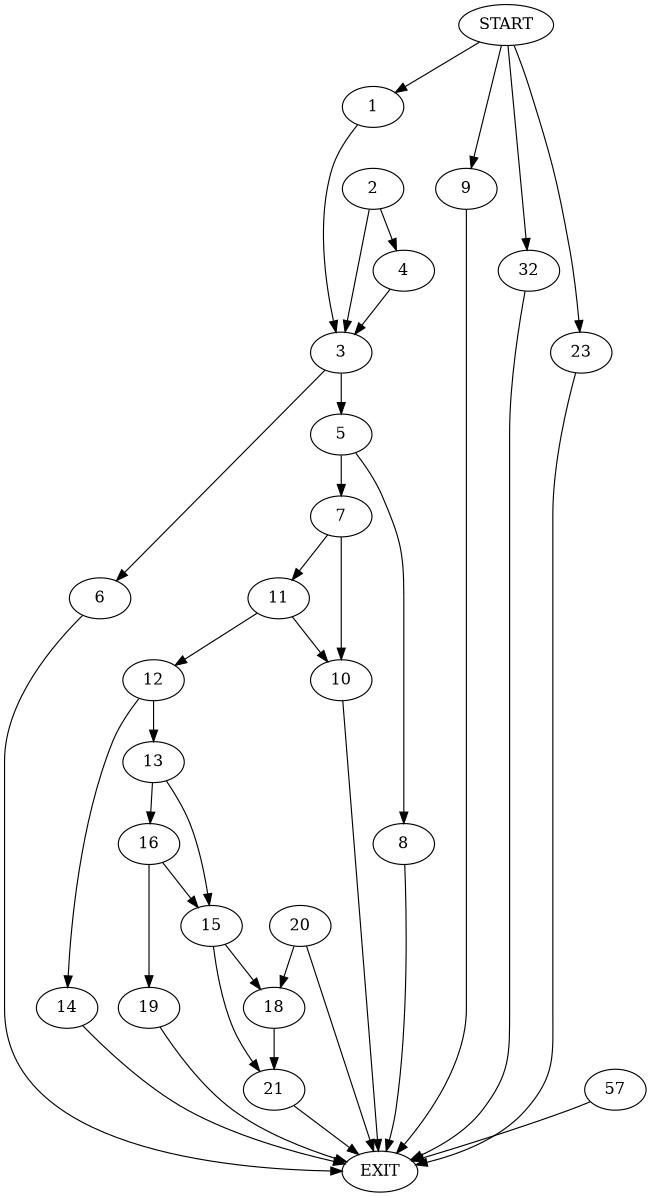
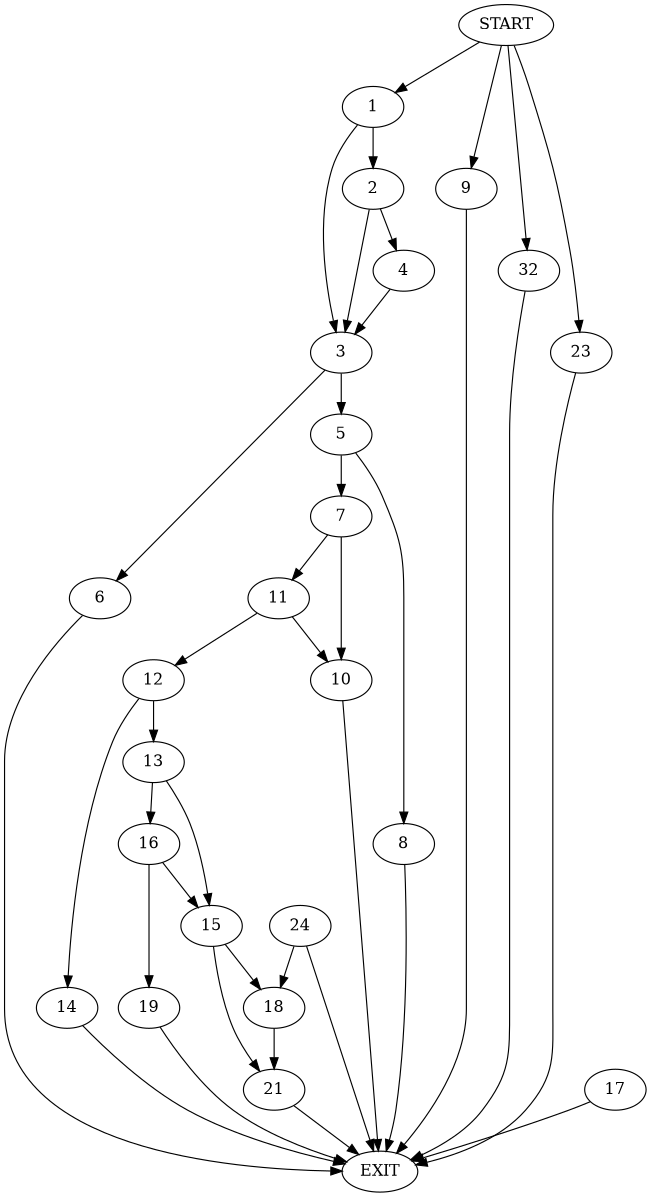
edge "1" -> "2": added
node "20": label "20" -> "24"
node "57": label "57" -> "17"
